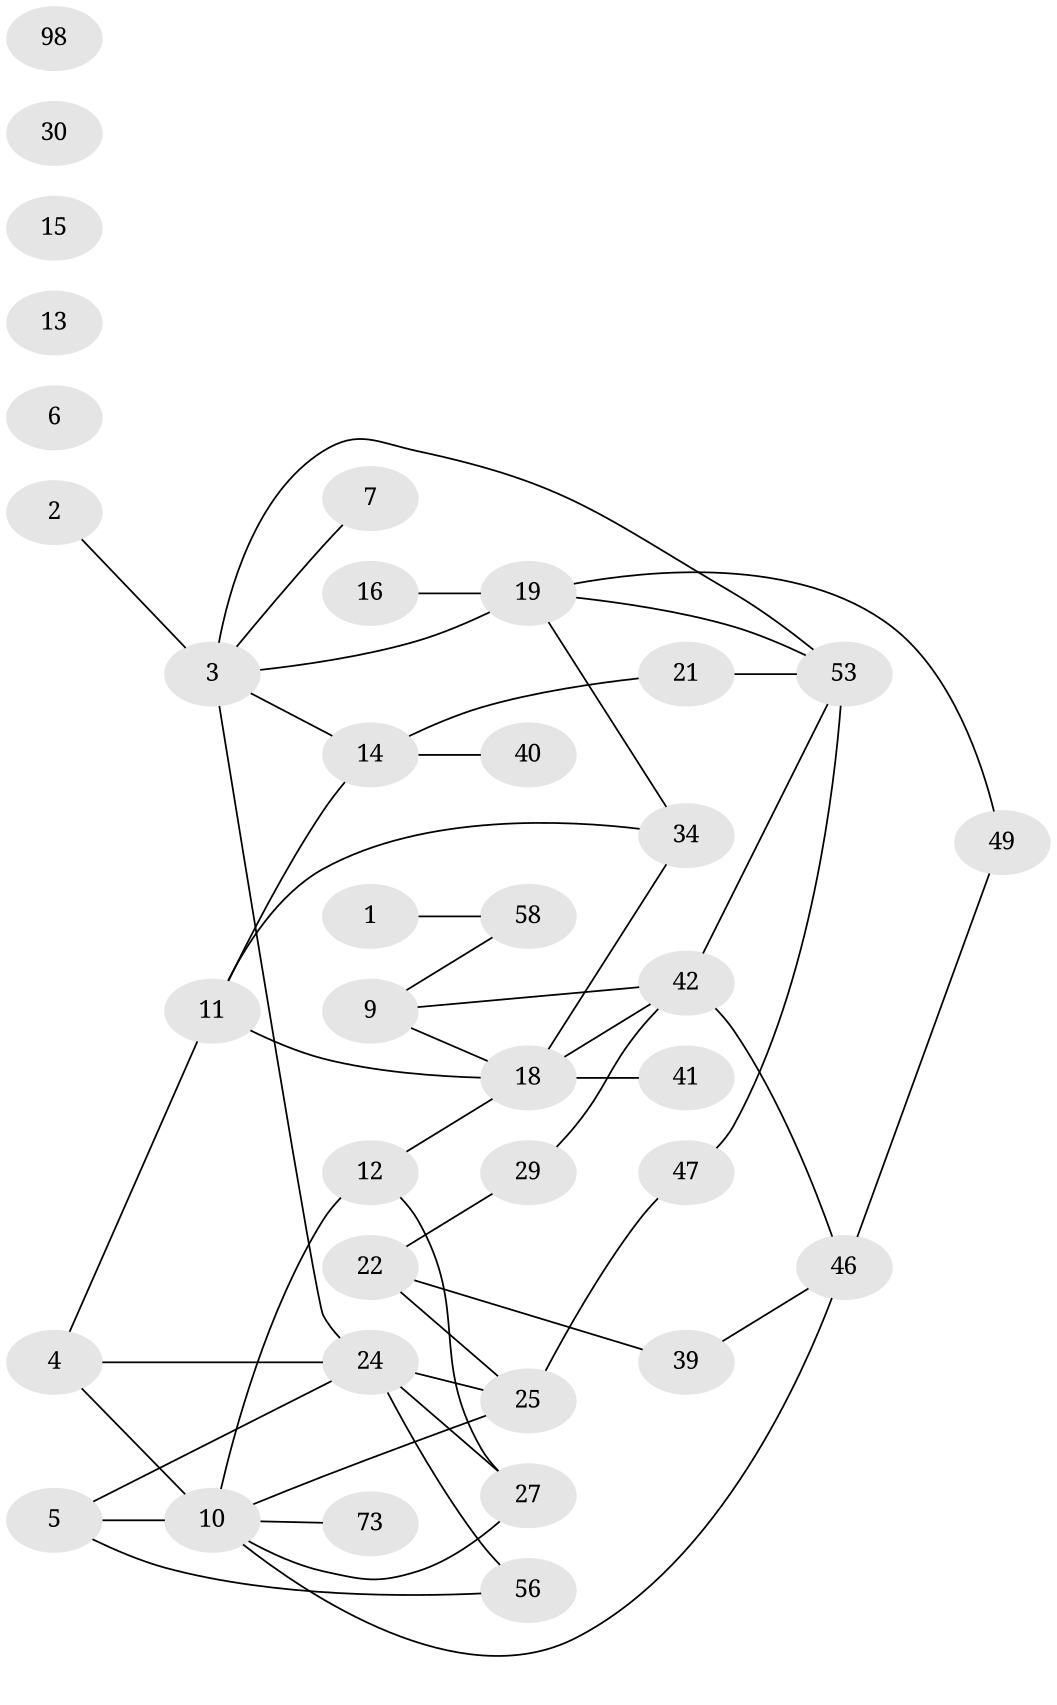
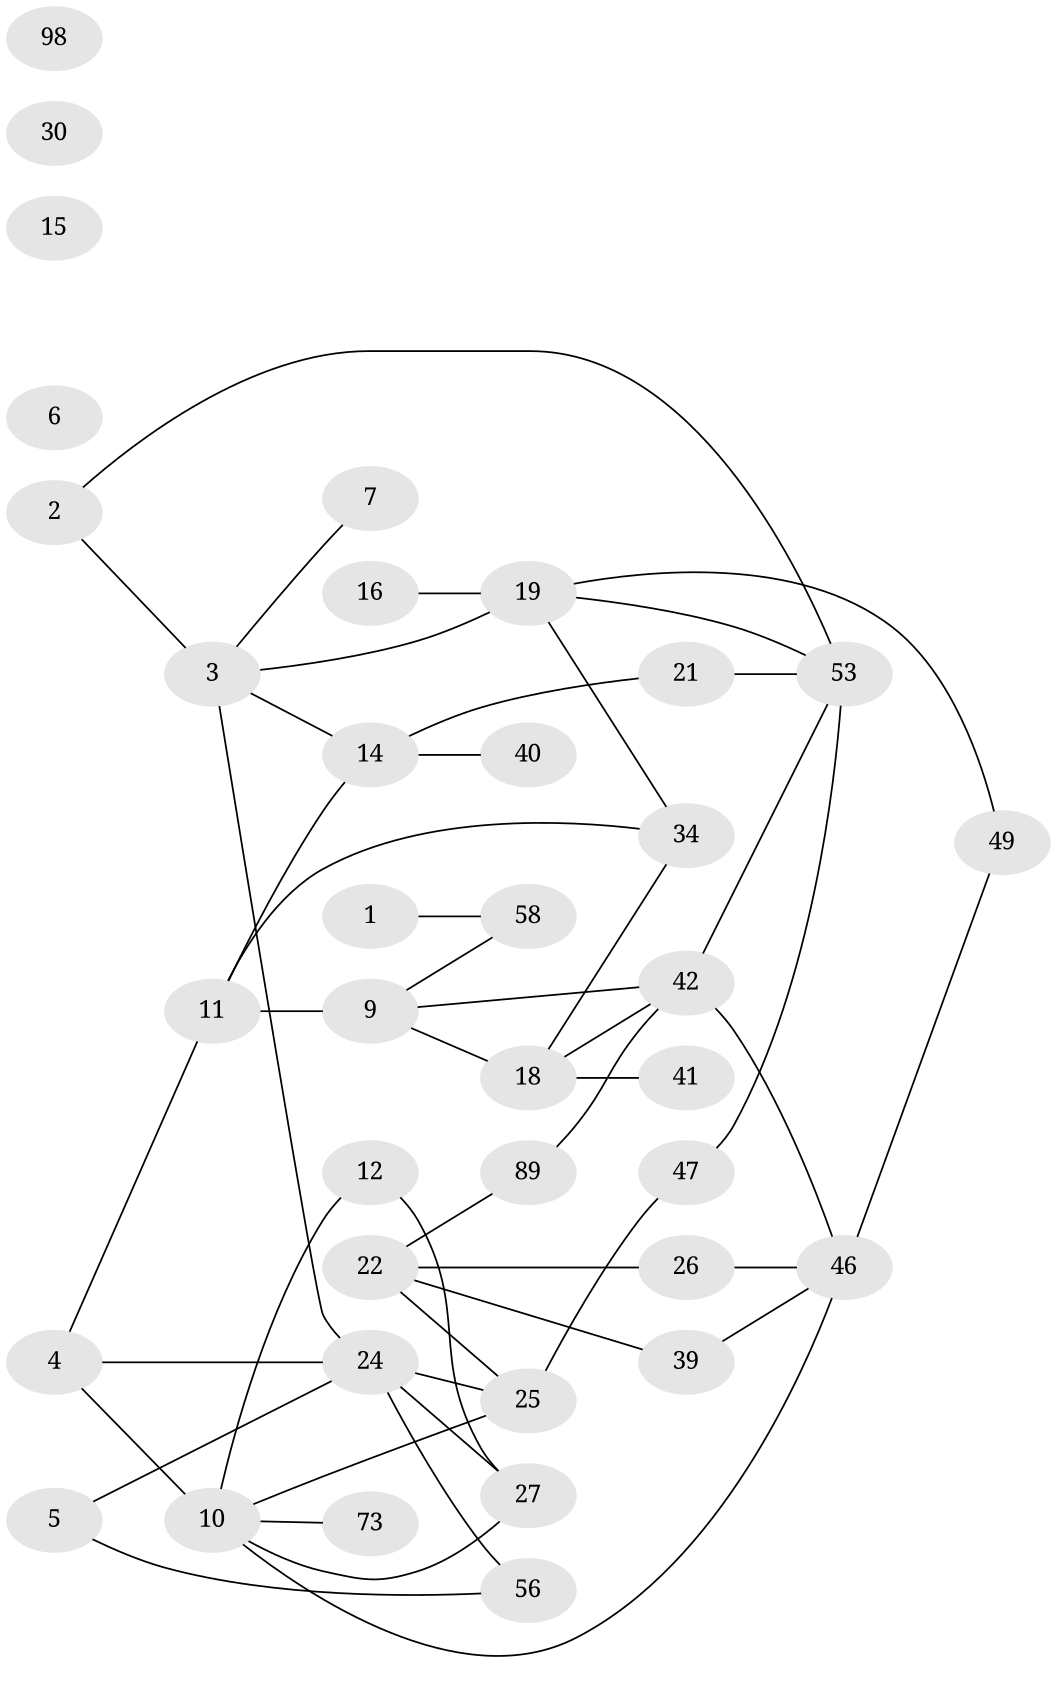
node "13": removed
edge "3" -- "53": now "2" -- "53"
edge "11" -- "18": now "11" -- "9"
edge "18" -- "12": removed
node "29": label "29" -> "89"
node "26": added
edge "5" -- "10": removed
